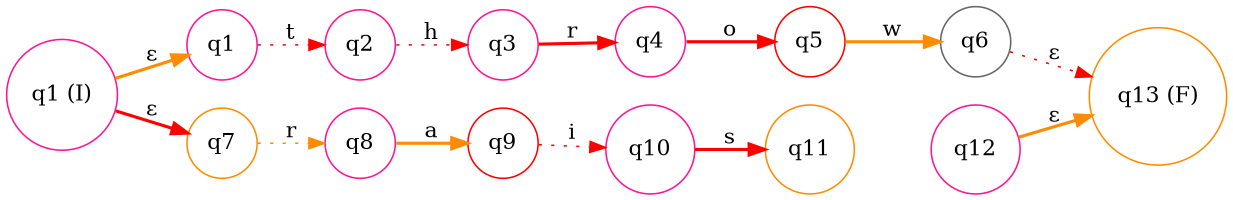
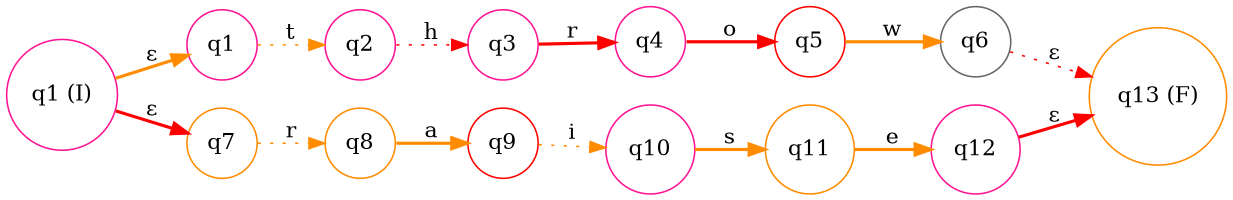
edge "q1" -> "q2": color red -> darkorange
edge "q12" -> "q13 (F)": color darkorange -> red
node "q8": color deeppink -> darkorange
edge "q9" -> "q10": color red -> darkorange
edge "q10" -> "q11": color red -> darkorange
edge "q11" -> "q12": added, label "e"
